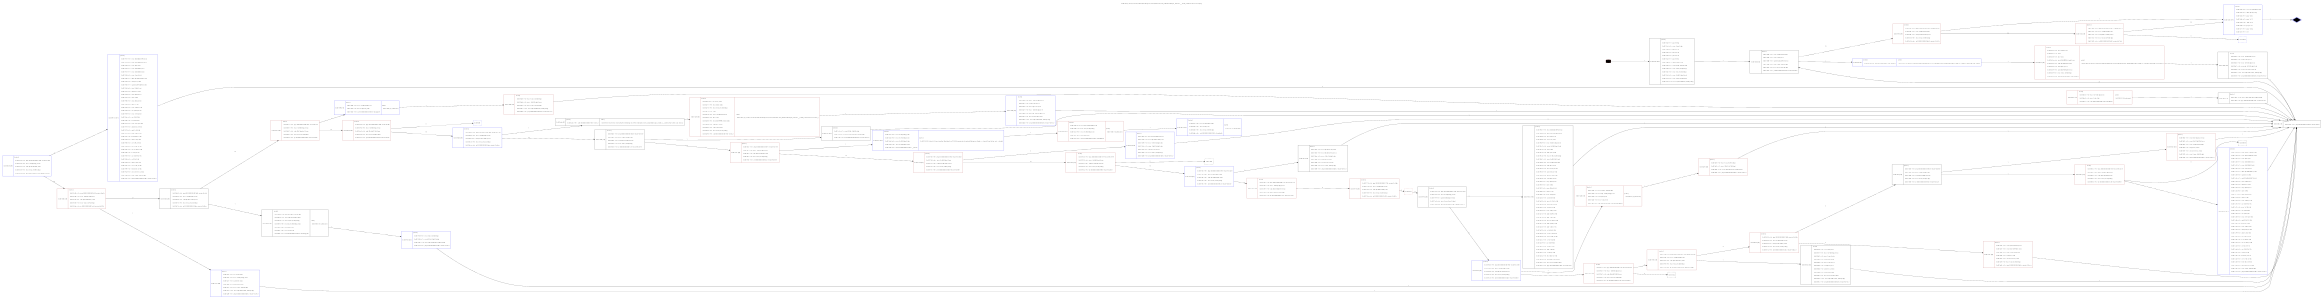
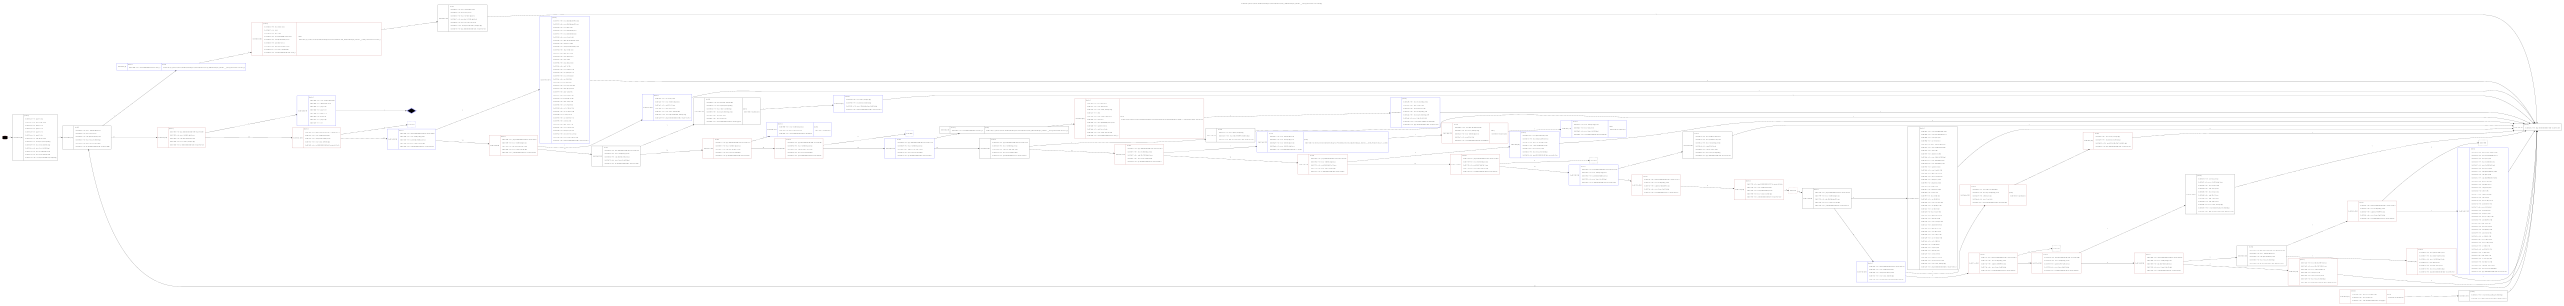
edge "0x40160c [28]" -> "0x401d60 [19]": now "0x40160c [28]" -> "0x401628 [28]"
node "0x4018a8 [24]": removed
